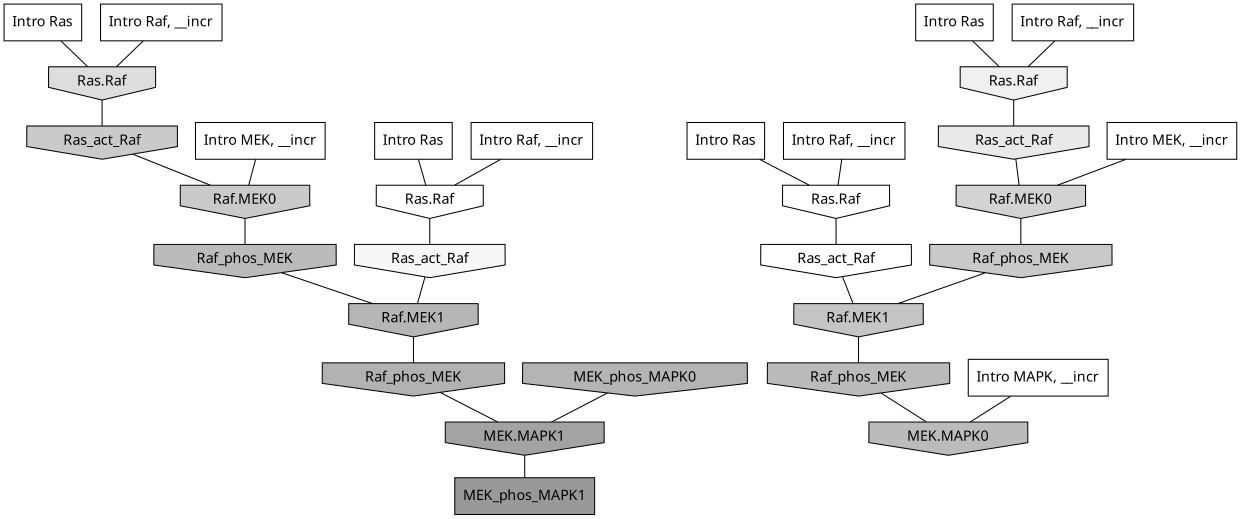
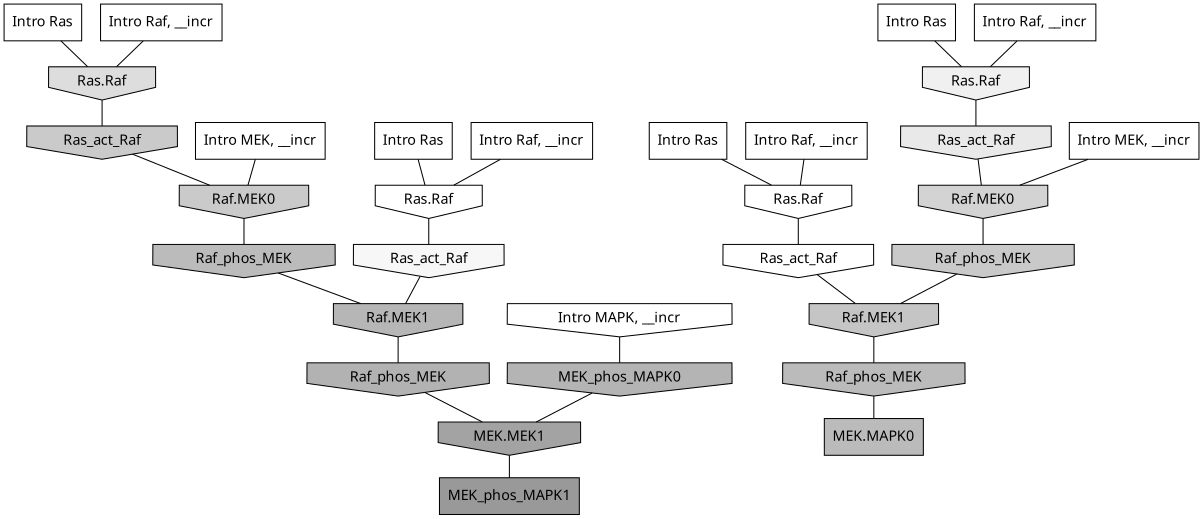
node "Intro MAPK, __incr": shape box -> invhouse
edge "Intro MAPK, __incr" -- "MEK.MAPK0": now "Intro MAPK, __incr" -- "MEK_phos_MAPK0"
node "MEK.MAPK1": label "MEK.MAPK1" -> "MEK.MEK1"
node "MEK.MAPK0": shape invhouse -> box
